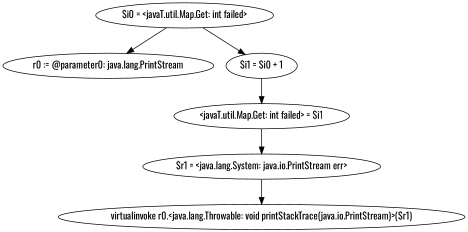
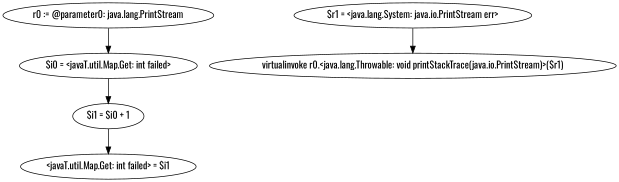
edge "$i0 = <javaT.util.Map.Get: int failed>" -> "r0 := @parameter0: java.lang.PrintStream": reversed
edge "<javaT.util.Map.Get: int failed> = $i1" -> "$r1 = <java.lang.System: java.io.PrintStream err>": removed
